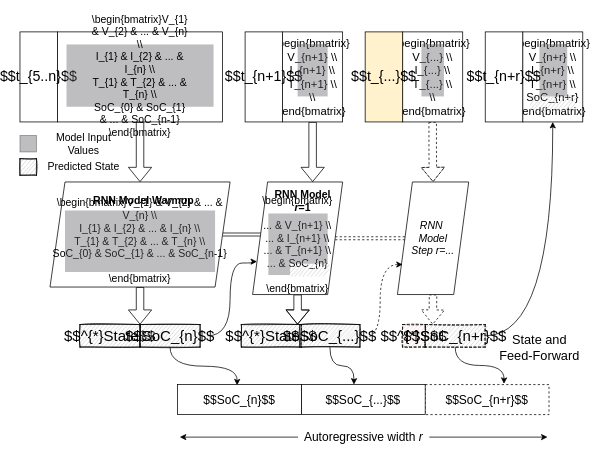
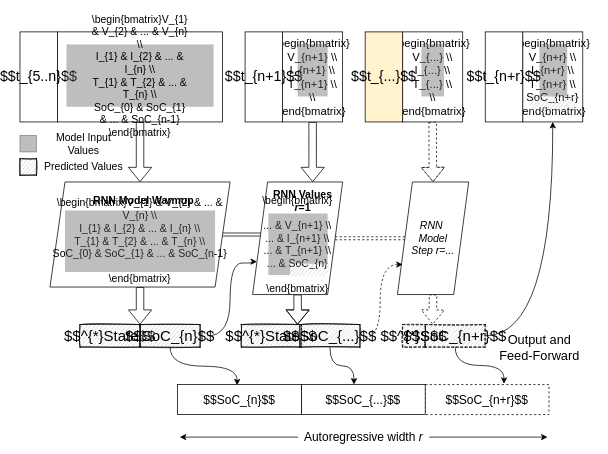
node "Predicted State": label "Predicted State" -> "Predicted Values"
node "RNN Model r=1": label "RNN Model r=1" -> "RNN Values r=1"
node "$$^{*}S$$": fillcolor #f8cecc -> #cccccc
node "State and Feed-Forward": label "State and Feed-Forward" -> "Output and Feed-Forward"
